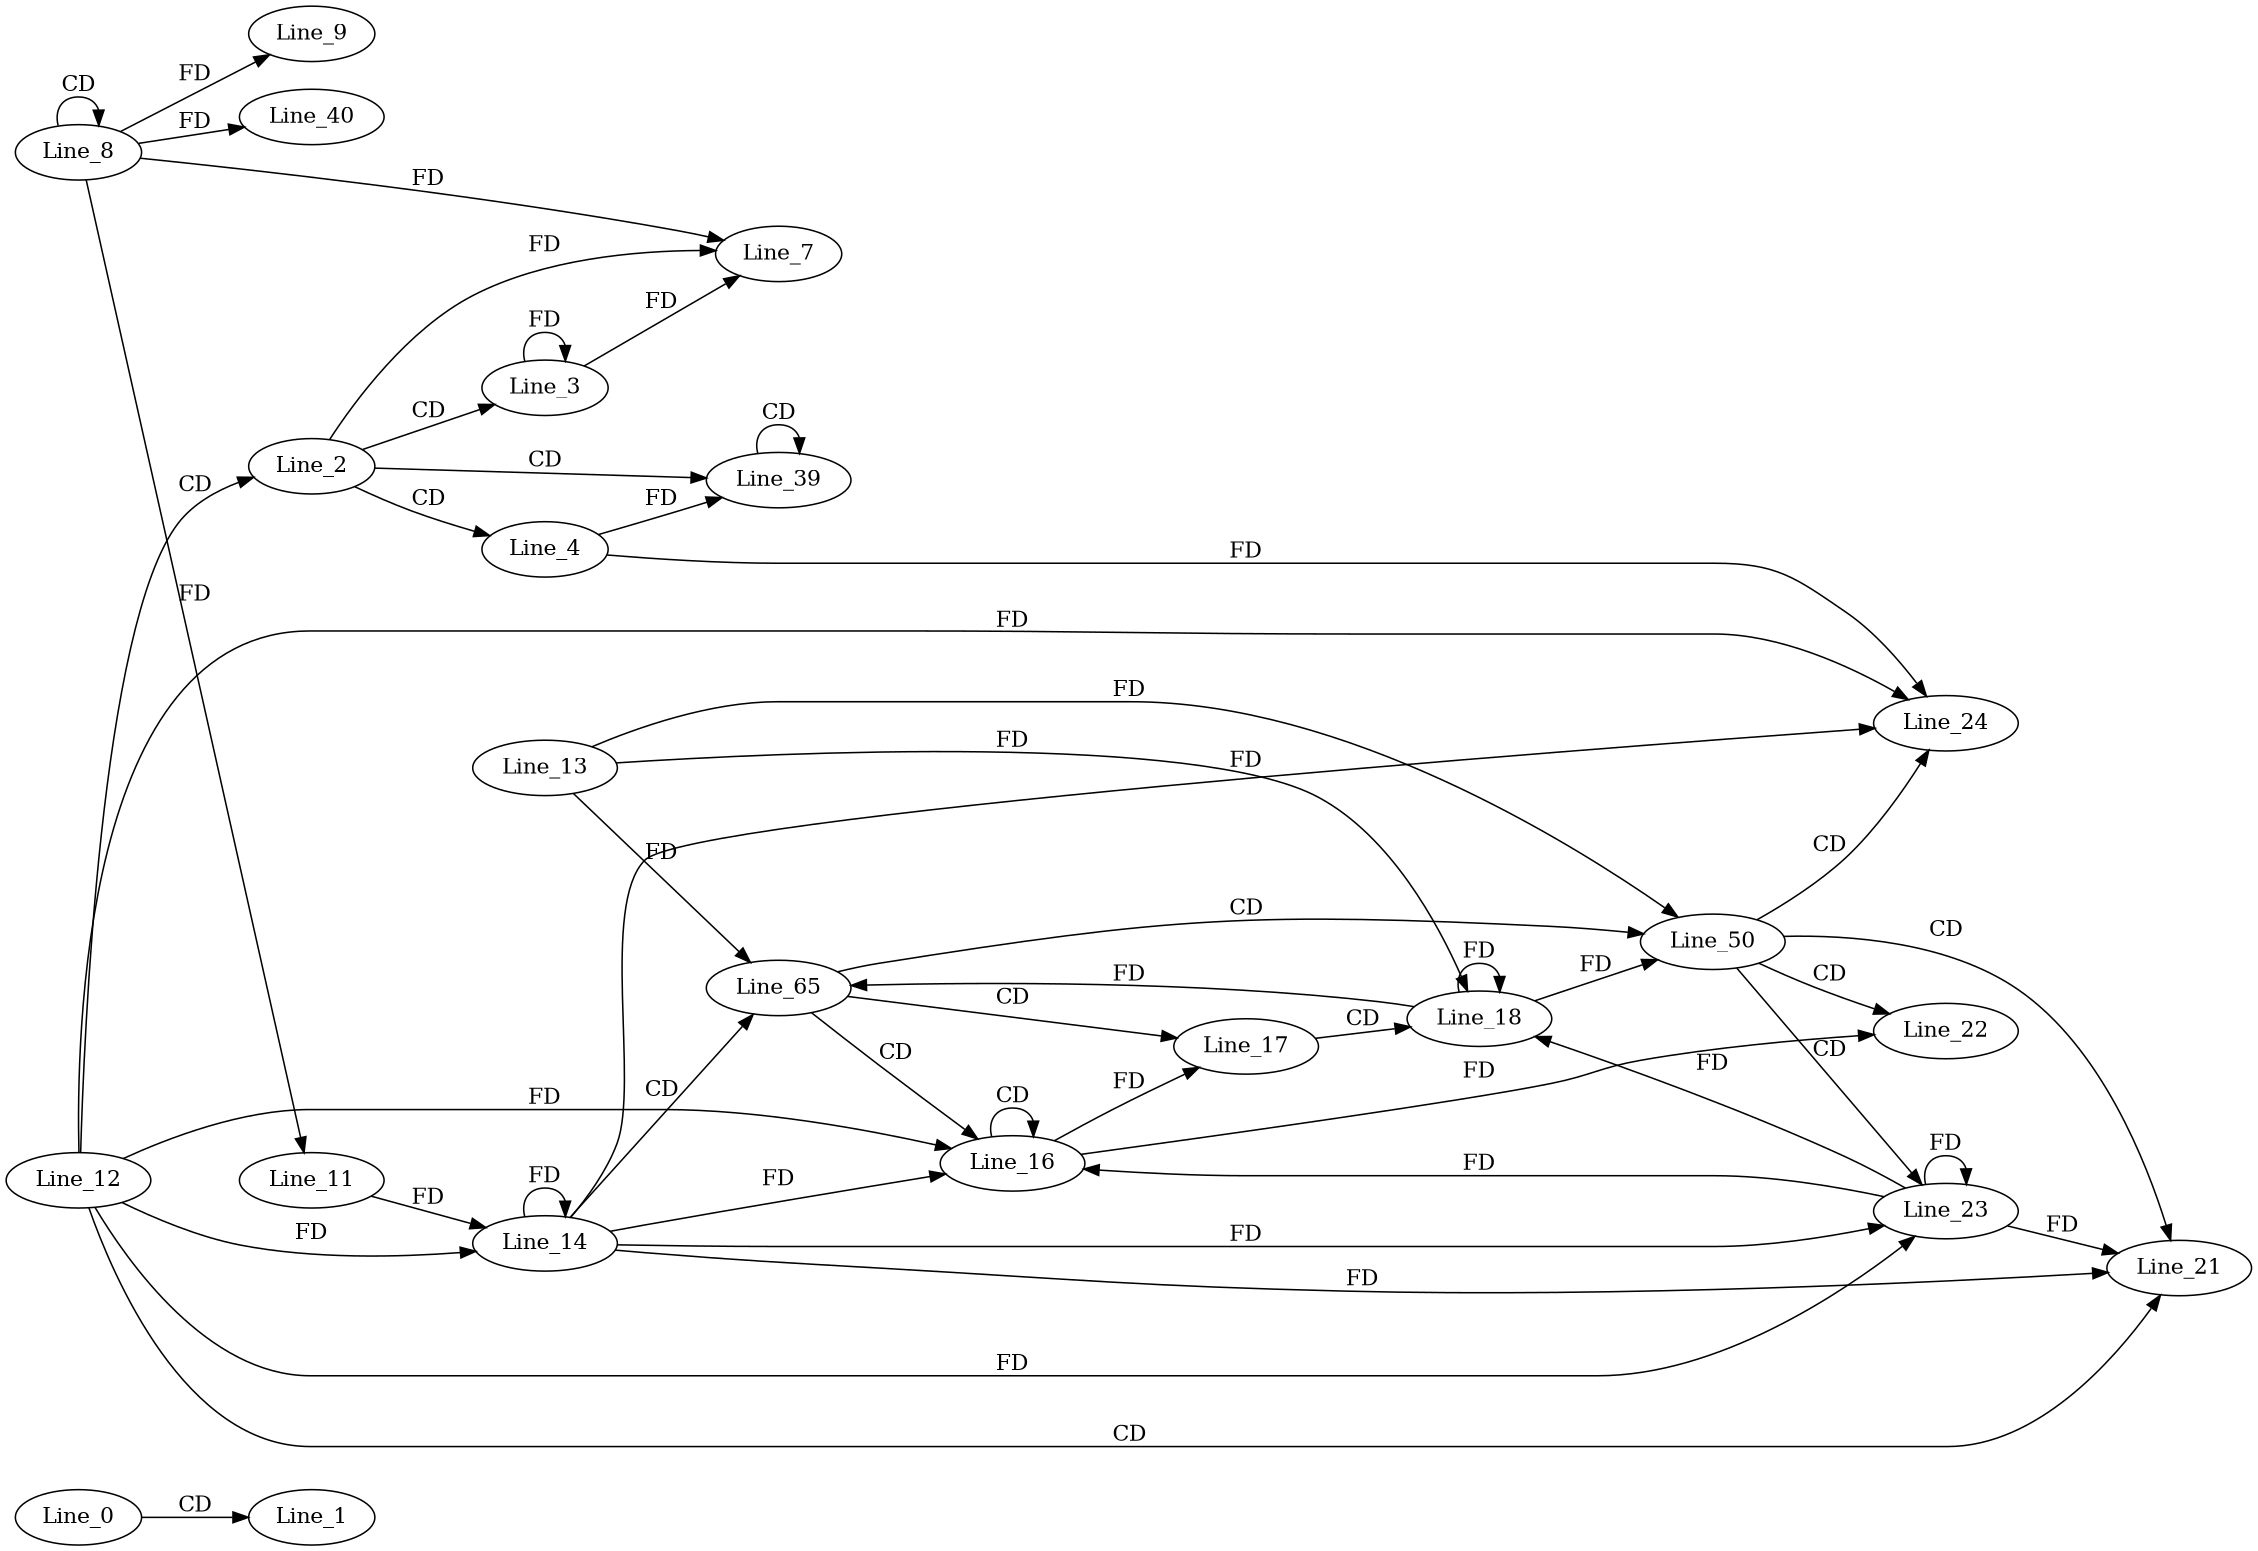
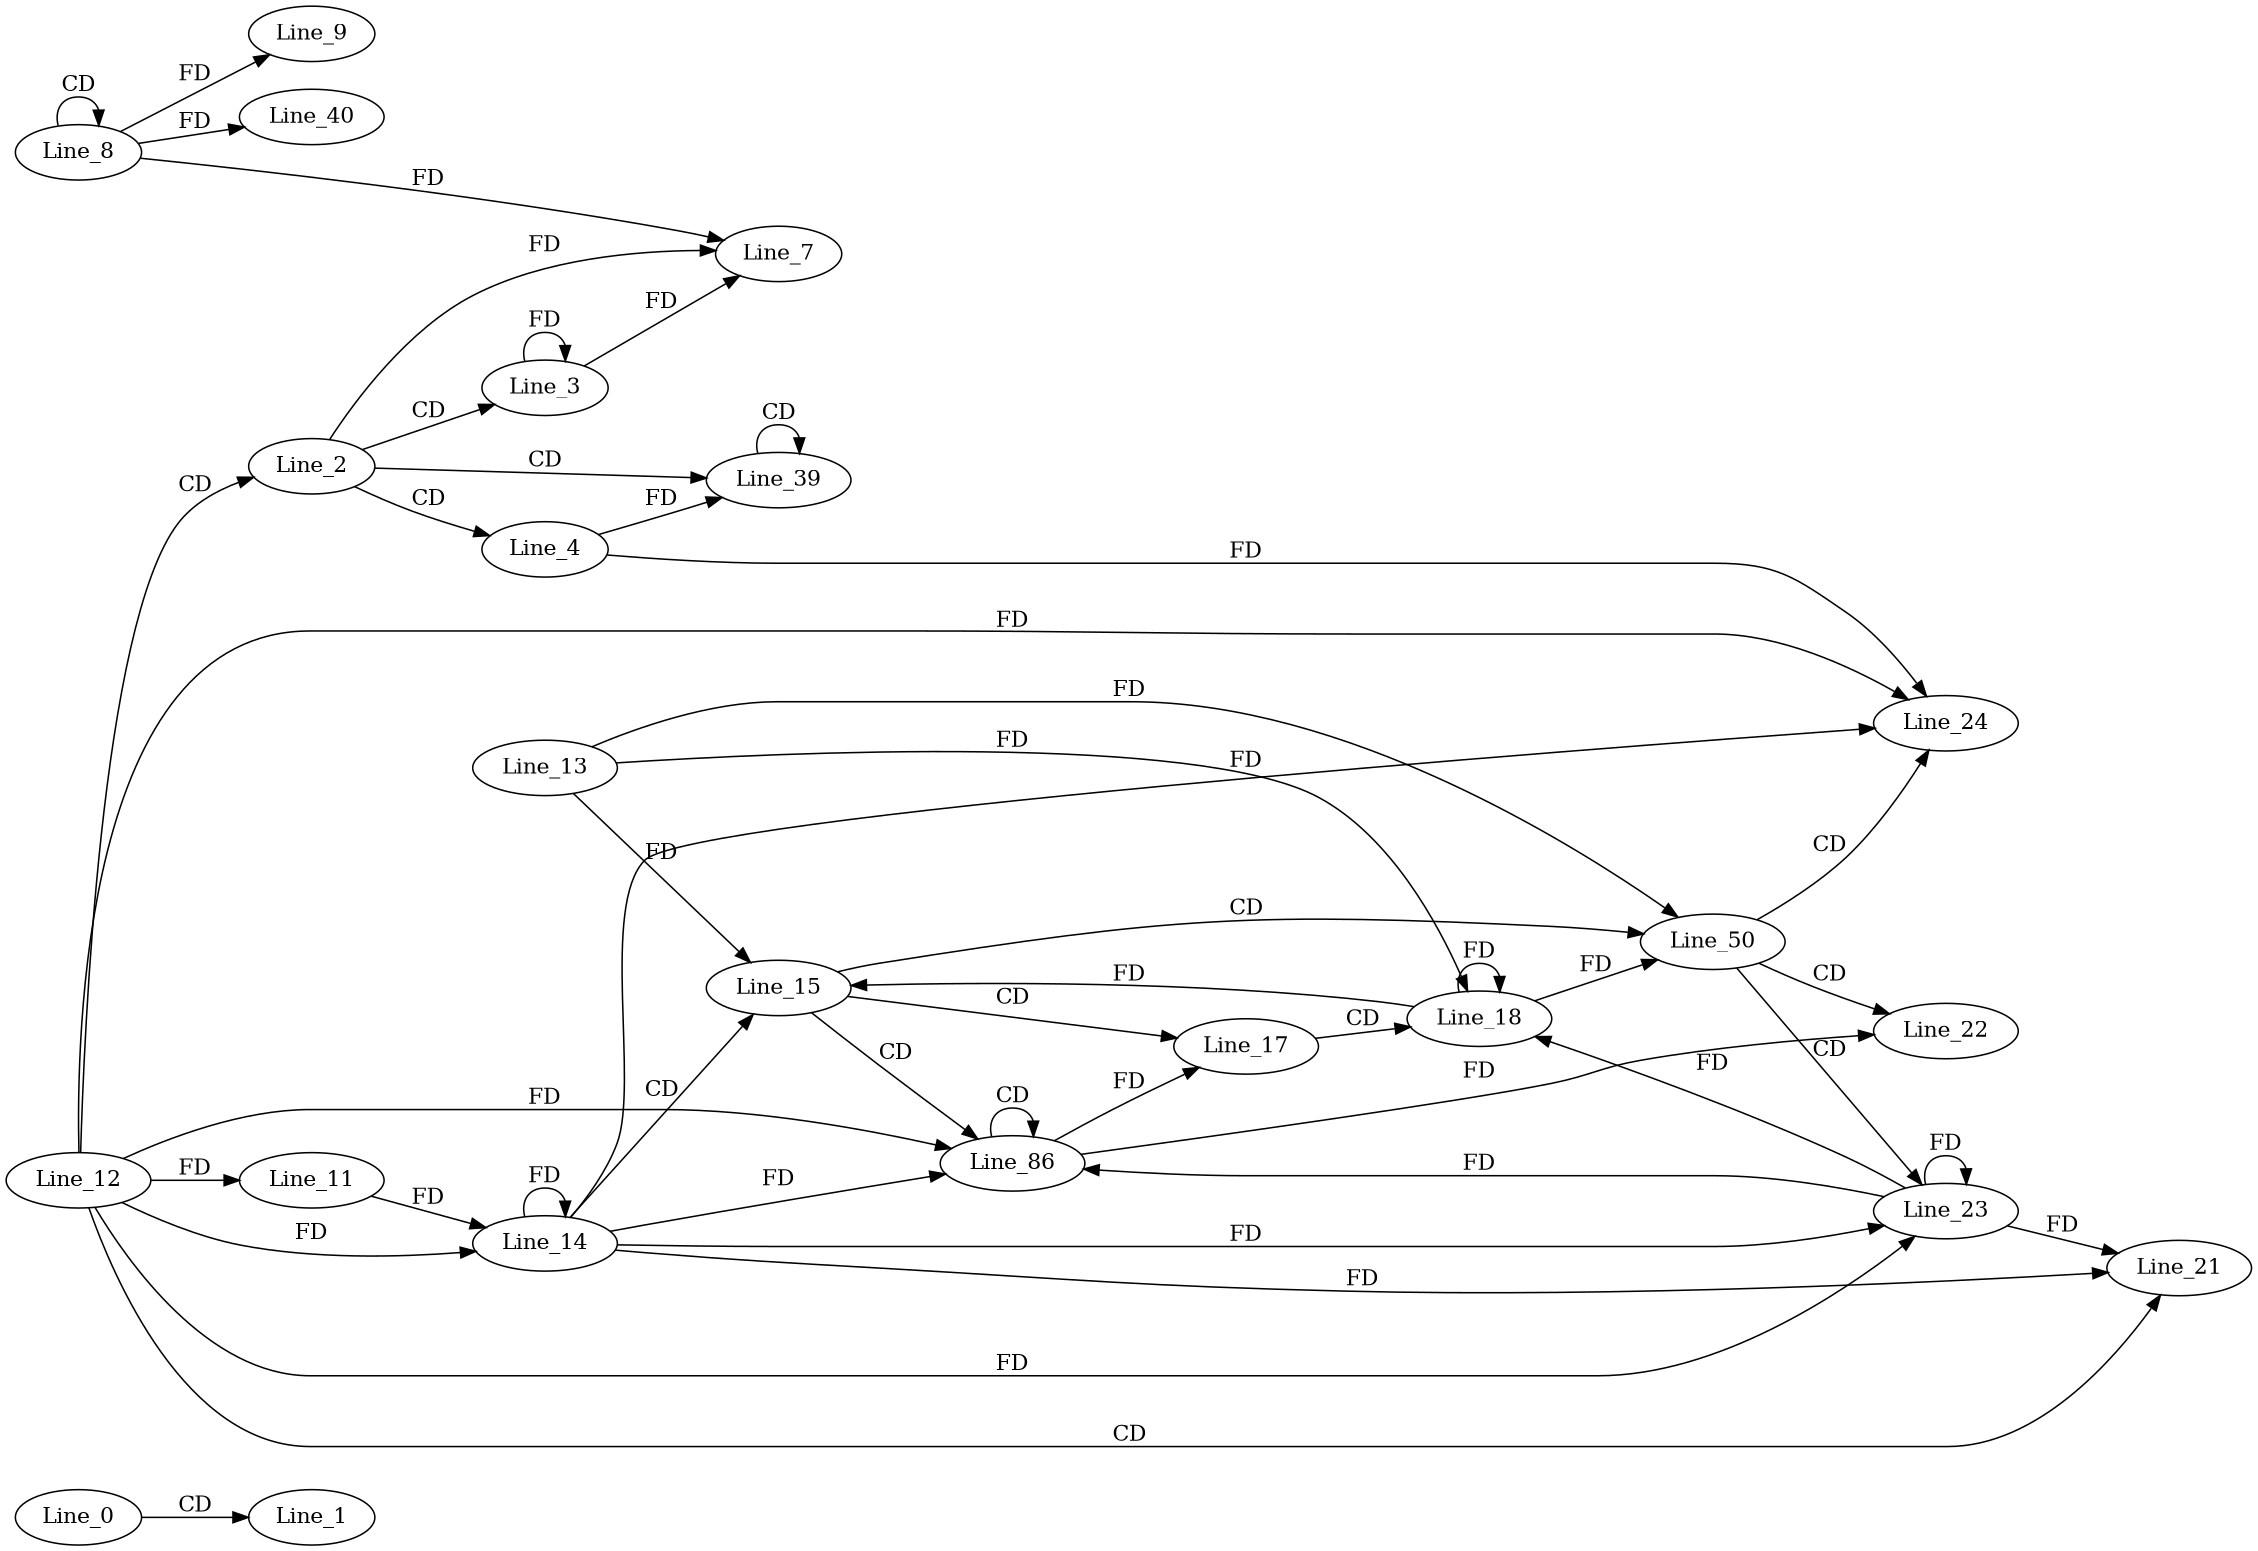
edge "Line_8" -> "Line_11": now "Line_12" -> "Line_11"
node "Line_65": label "Line_65" -> "Line_15"
edge "Line_50" -> "Line_21": removed, label "CD"
node "Line_16": label "Line_16" -> "Line_86"
